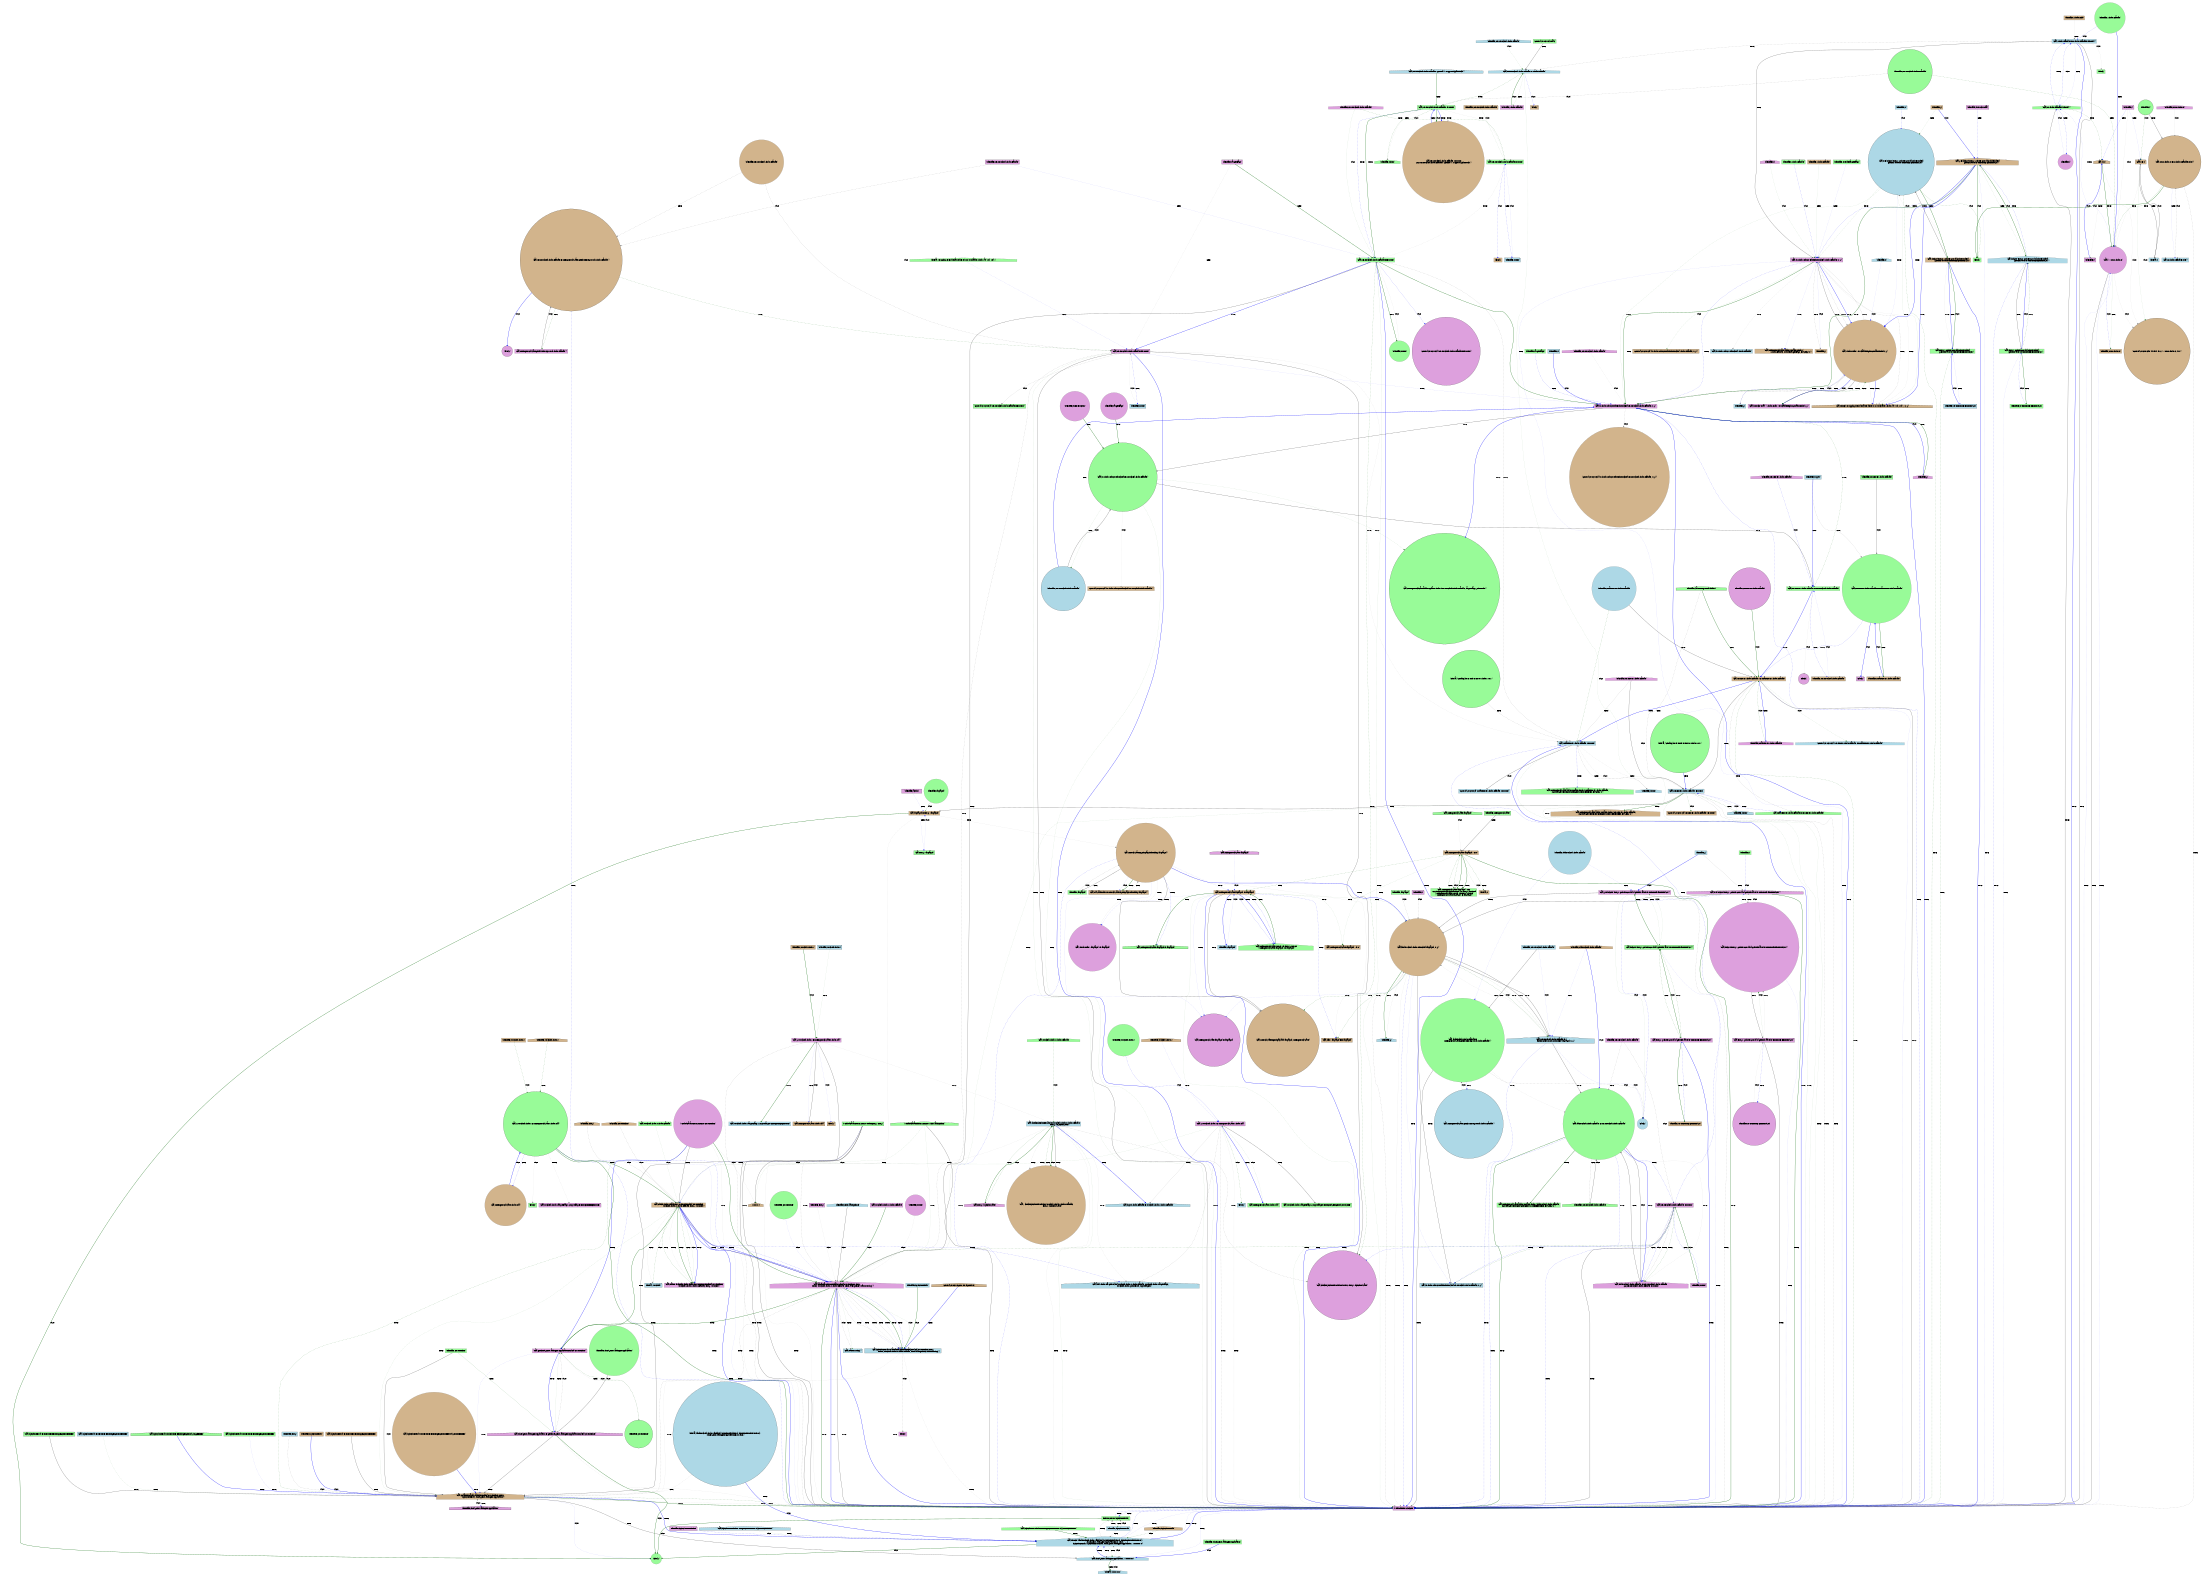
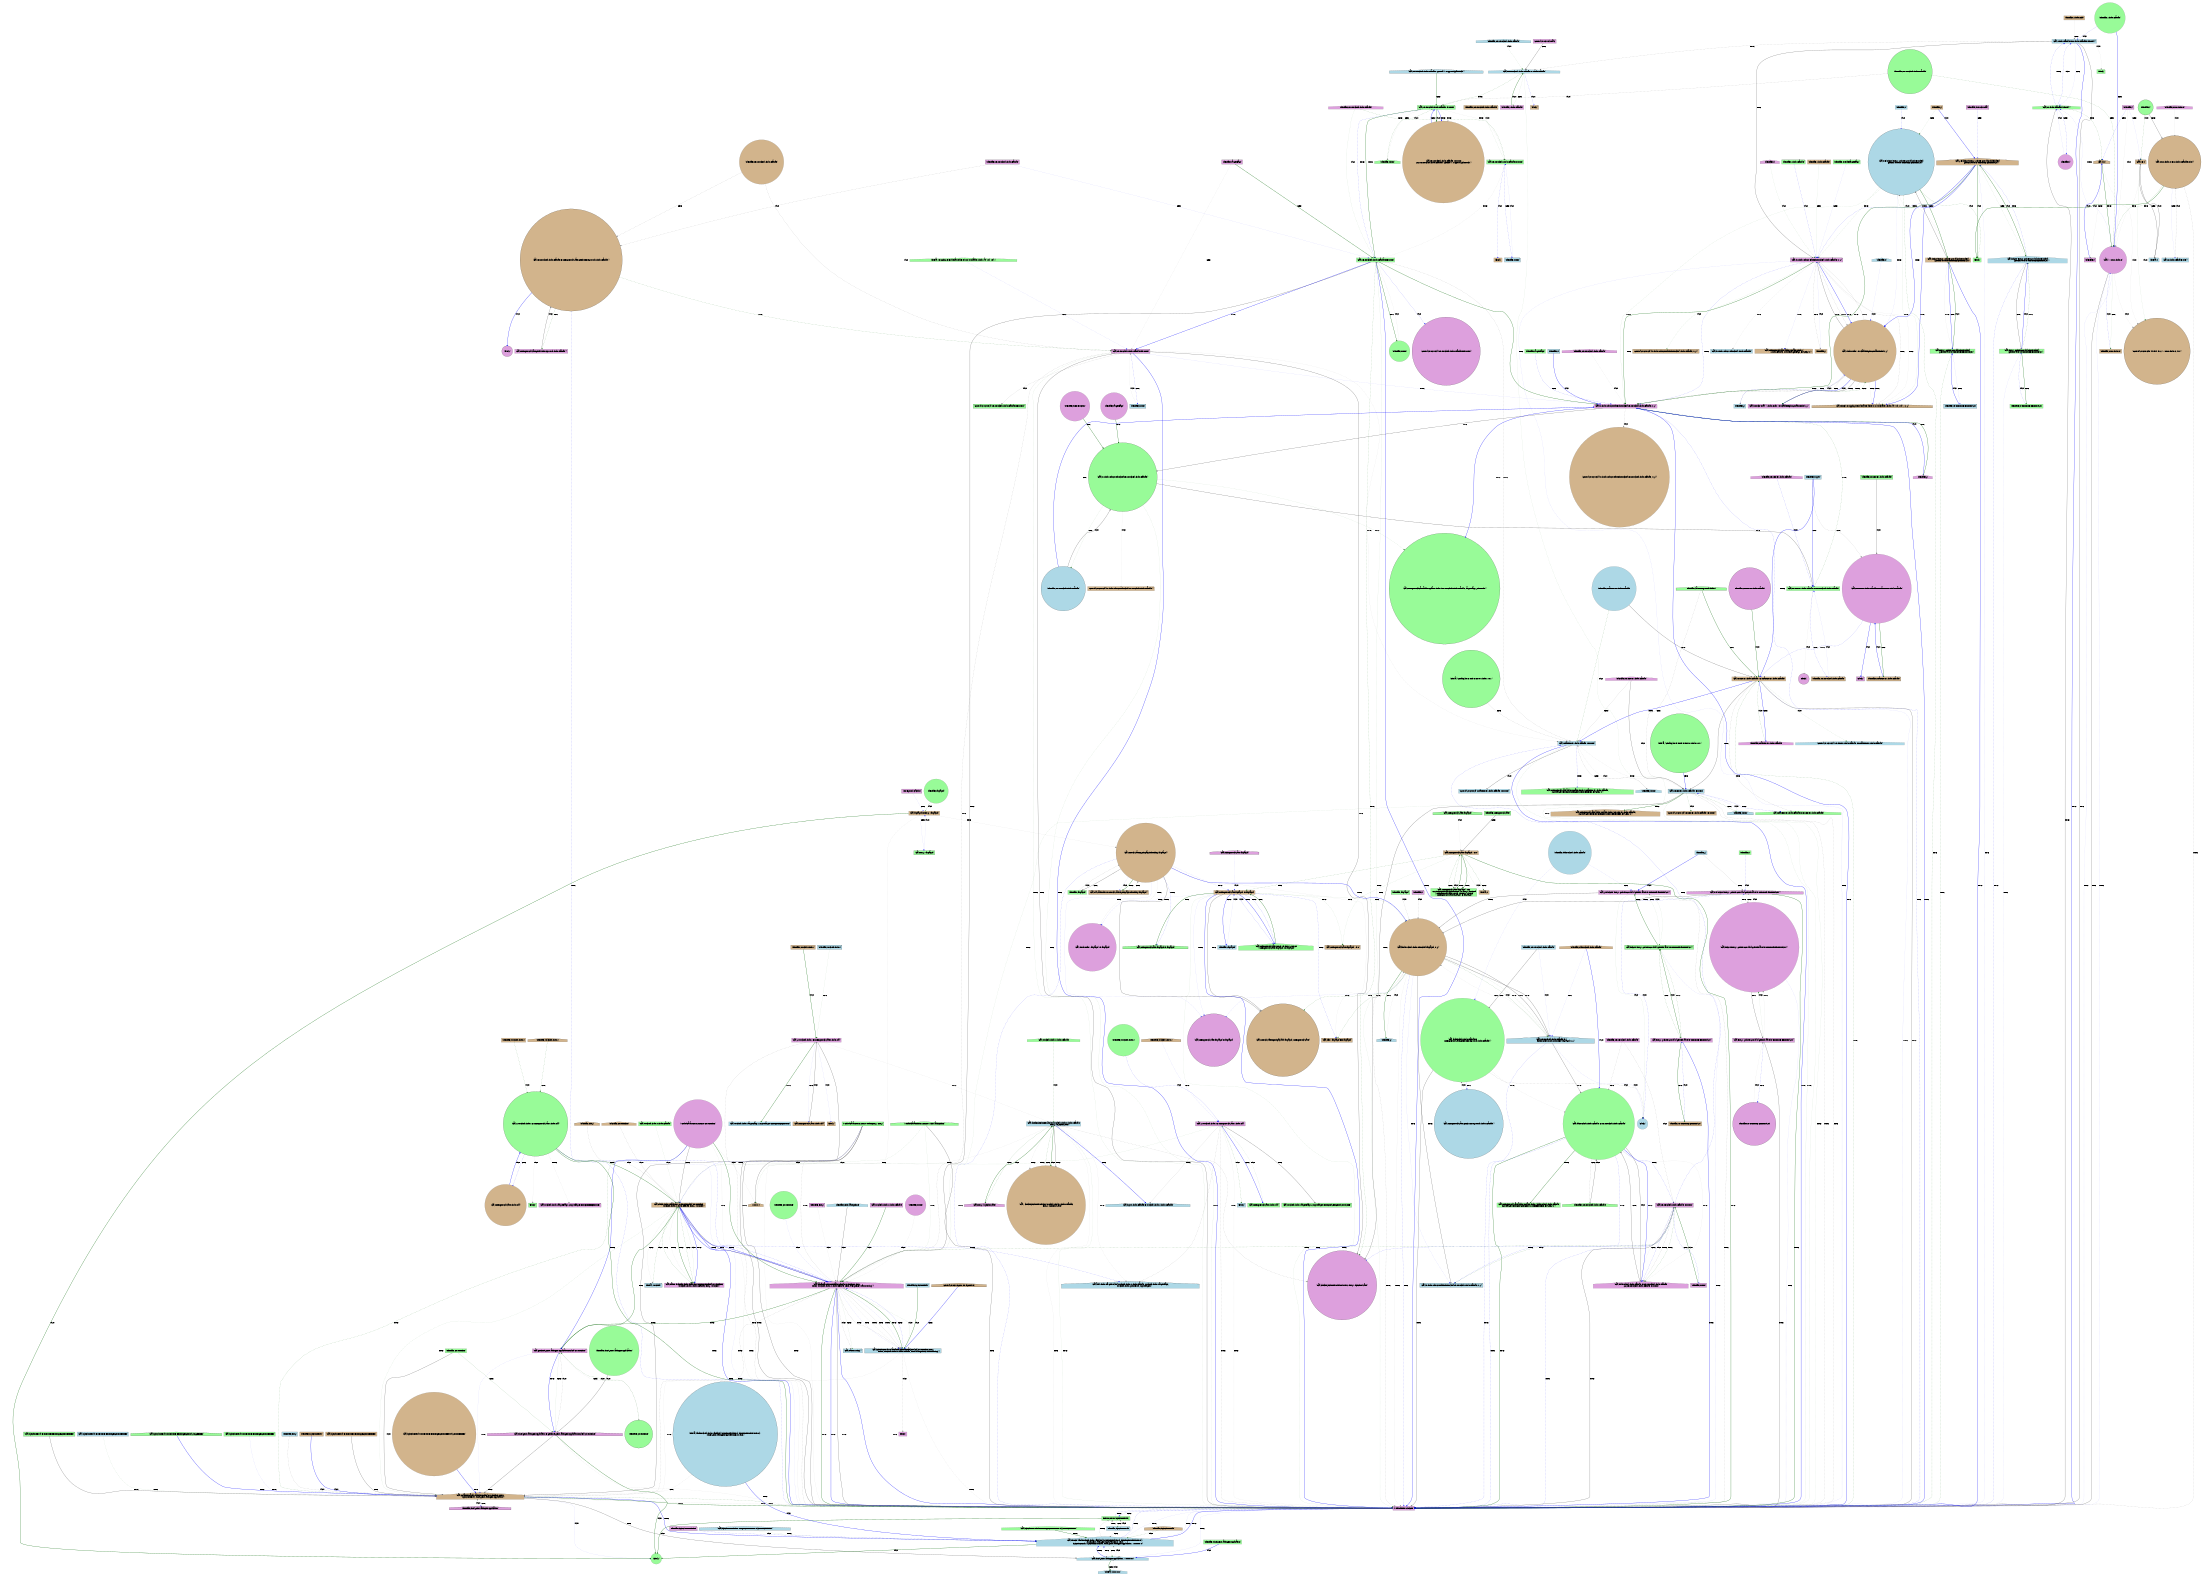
node "(ControlStructure,break;)": fillcolor palegreen -> plum
node "(Call,newHoverWindowHandle = mLastHoverWindowHandle)": fillcolor palegreen -> plum
edge "(Call,newHoverWindowHandle = newTouchedWindowHandle)" -> "(Call,newHoverWindowHandle != mLastHoverWindowHandle)": now "(Identifier,isSplit)" -> "(Call,newHoverWindowHandle != mLastHoverWindowHandle)"
edge "(Call,mLastHoverWindowHandle != NULL)" -> "(Call,newHoverWindowHandle != NULL)": label "CFG: " -> "DDG: "
node "(Identifier,action)": label "(Identifier,action)" -> "(Unresponsive,action)"
edge "(Call,newHoverWindowHandle != NULL)" -> "(Call,displayId = entry->displayId)": now "(Call,newHoverWindowHandle != NULL)" -> "(Call,checkInjectionPermission(NULL, entry->injectionState))"
